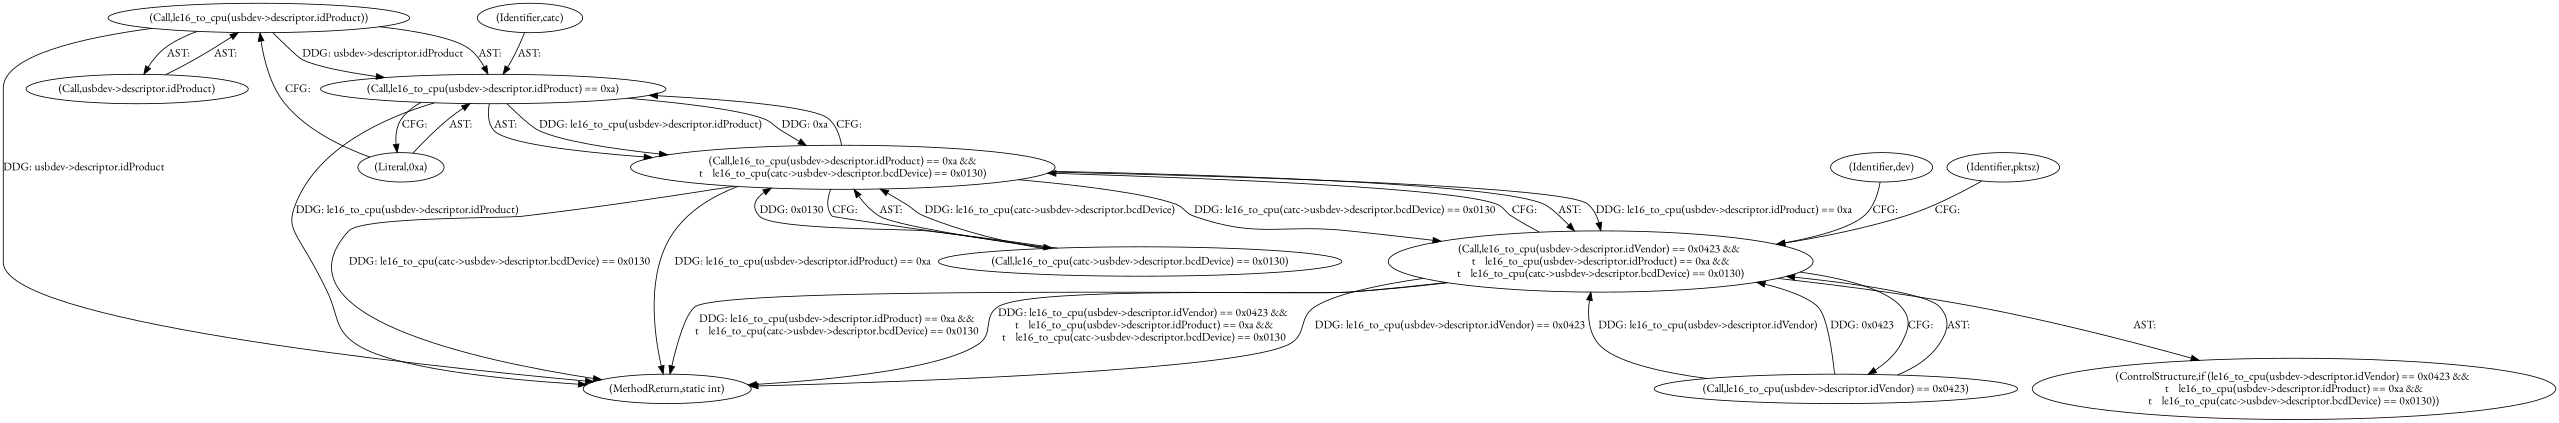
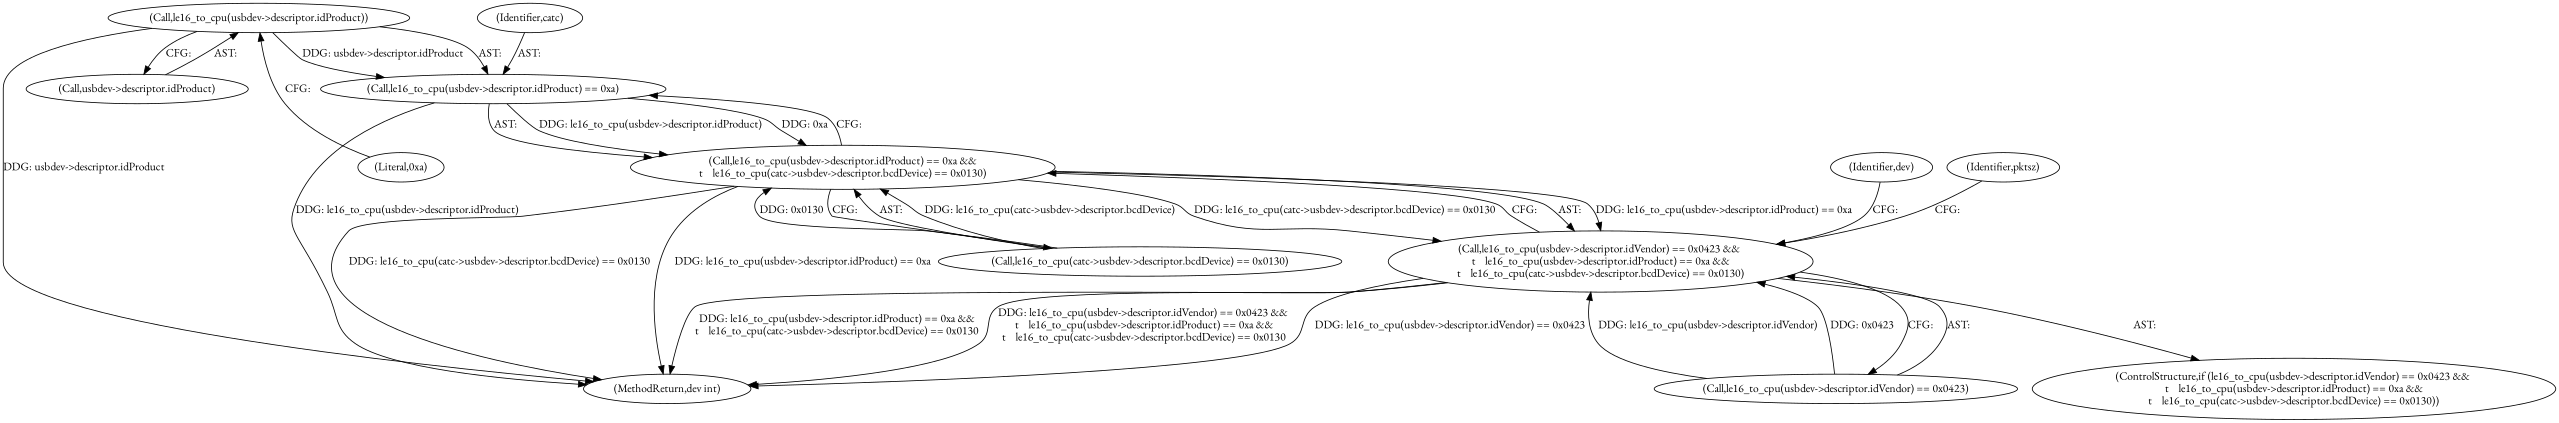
edge "(Call,le16_to_cpu(usbdev->descriptor.idProduct))" -> "(Call,usbdev->descriptor.idProduct)": label "AST: " -> "CFG: "
edge "(Call,le16_to_cpu(usbdev->descriptor.idProduct) == 0xa)" -> "(Literal,0xa)": removed, label "CFG:"
edge "(Literal,0xa)" -> "(Call,le16_to_cpu(usbdev->descriptor.idProduct) == 0xa)": removed, label "AST:"
node "(MethodReturn,static int)": label "(MethodReturn,static int)" -> "(MethodReturn,dev int)"
